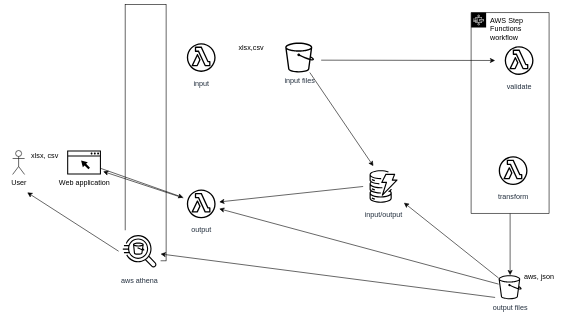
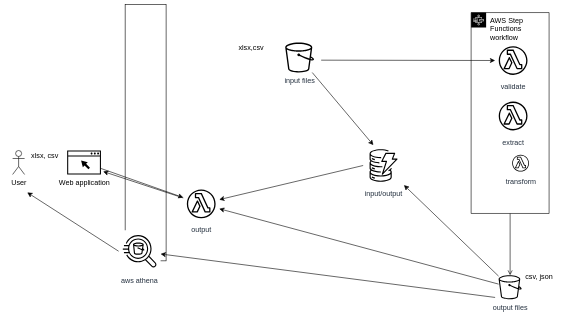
node "input": removed
node "validate": size 48x36 -> 36x36
node "extract": added
node "transform": size 36x36 -> 51x21
node "input/output": moved (384, 186) -> (384, 165)
edge "AWS Step Functions workflow" -> "output files": arrowhead classic -> open
node "aws, json": label "aws, json" -> "csv, json"
